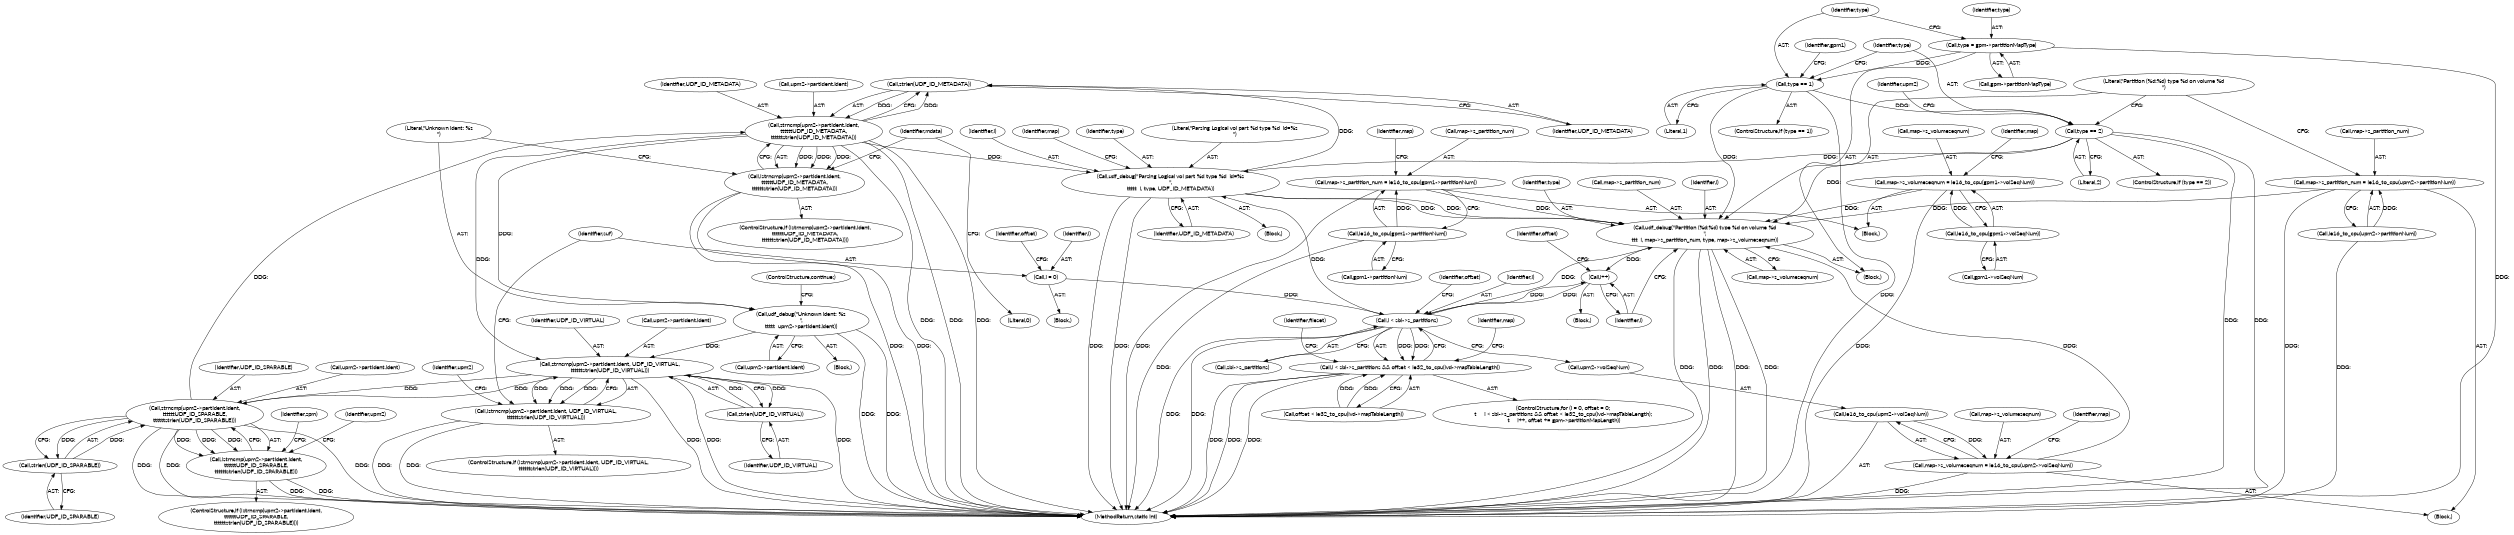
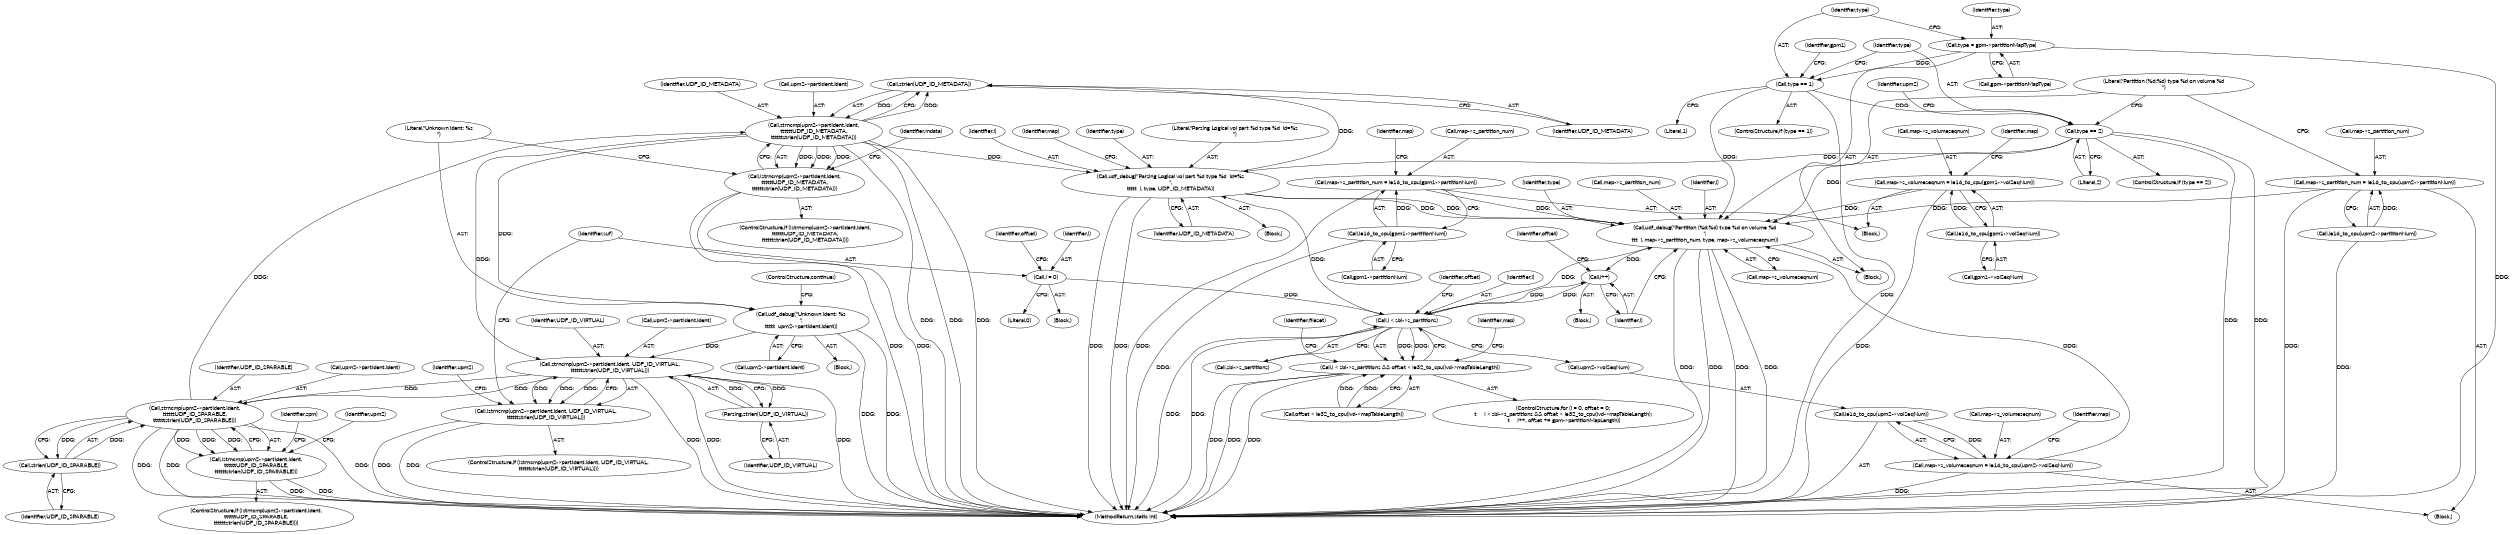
edge "(Call,type = gpm->partitionMapType)" -> "(Call,gpm->partitionMapType)": label "AST: " -> "CFG: "
edge "(Literal,1)" -> "(Call,type == 1)": removed, label "AST:"
edge "(Identifier,mdata)" -> "(Literal,0)": now "(Call,i = 0)" -> "(Literal,0)"
node "(Call,strlen(UDF_ID_VIRTUAL))": label "(Call,strlen(UDF_ID_VIRTUAL))" -> "(Parsing,strlen(UDF_ID_VIRTUAL))"
